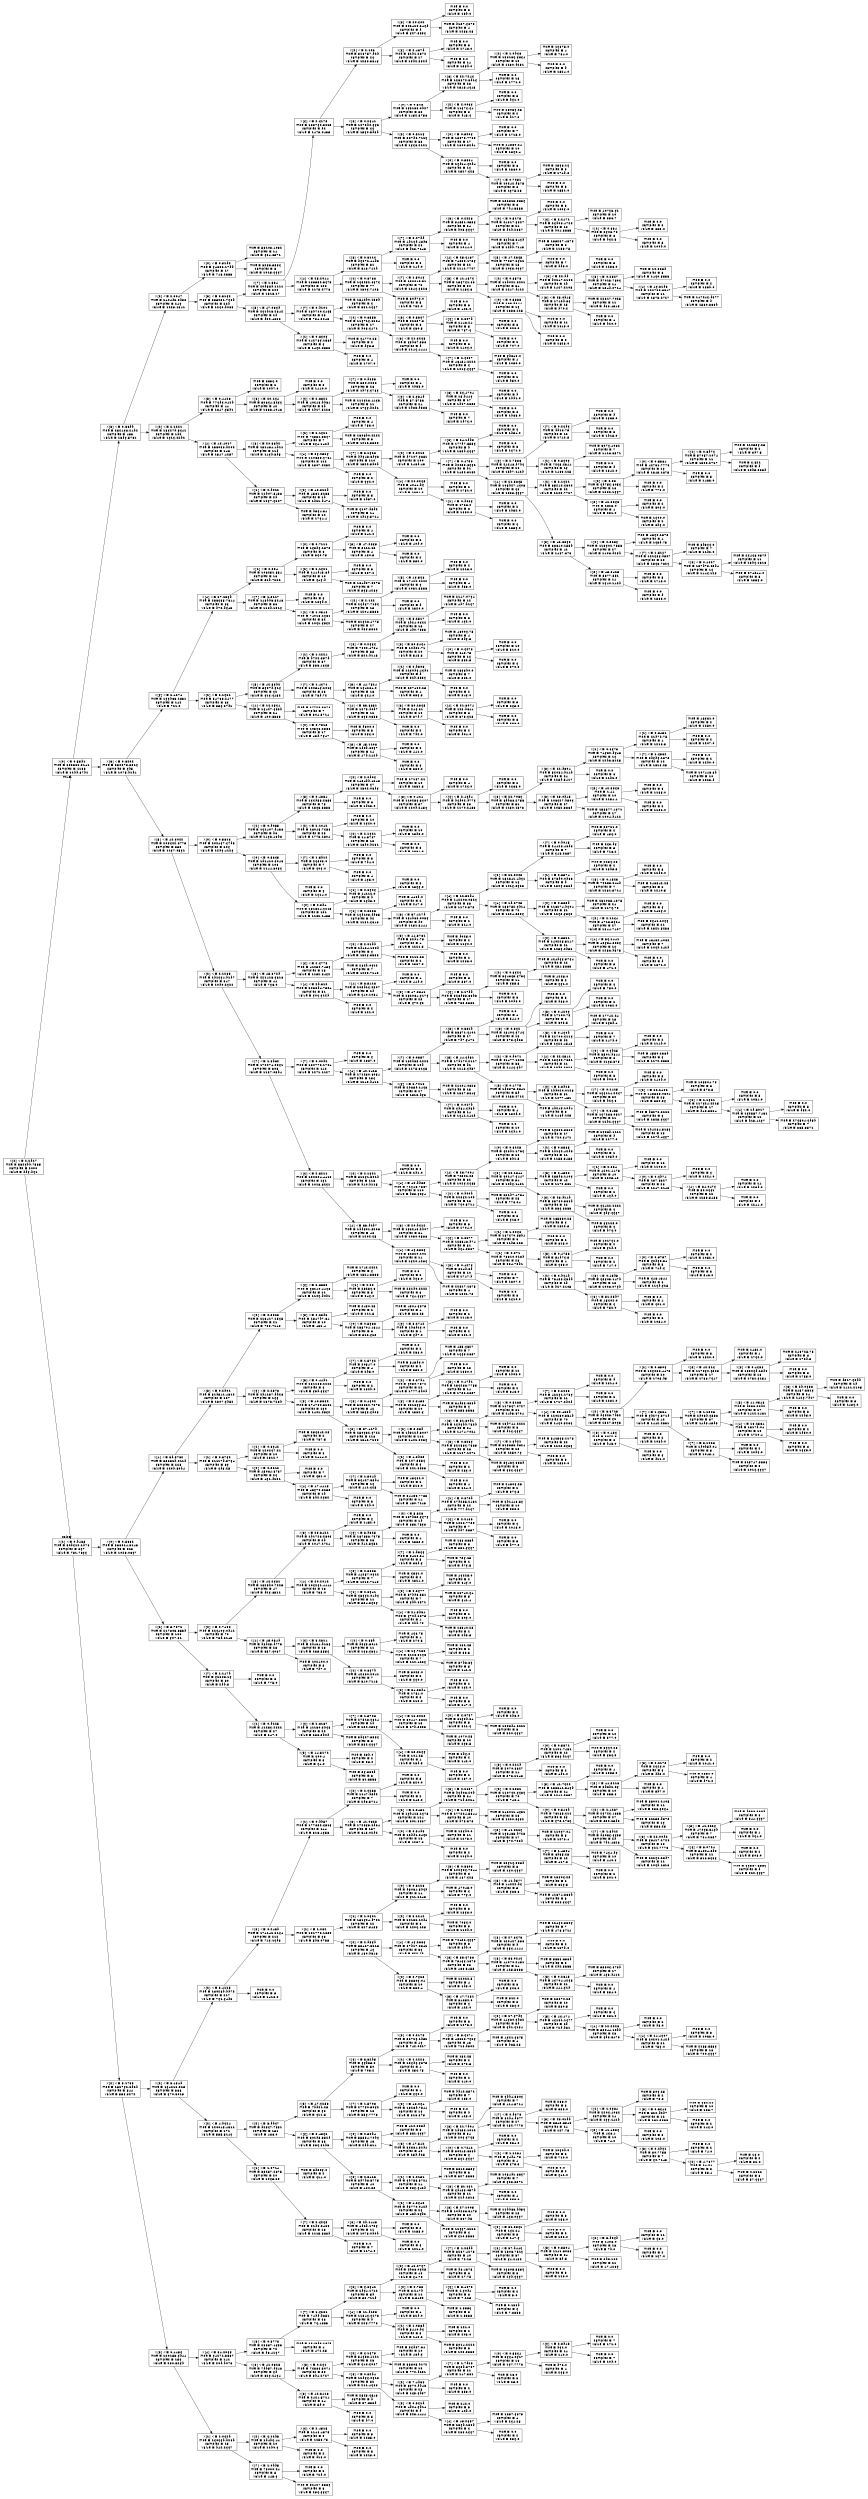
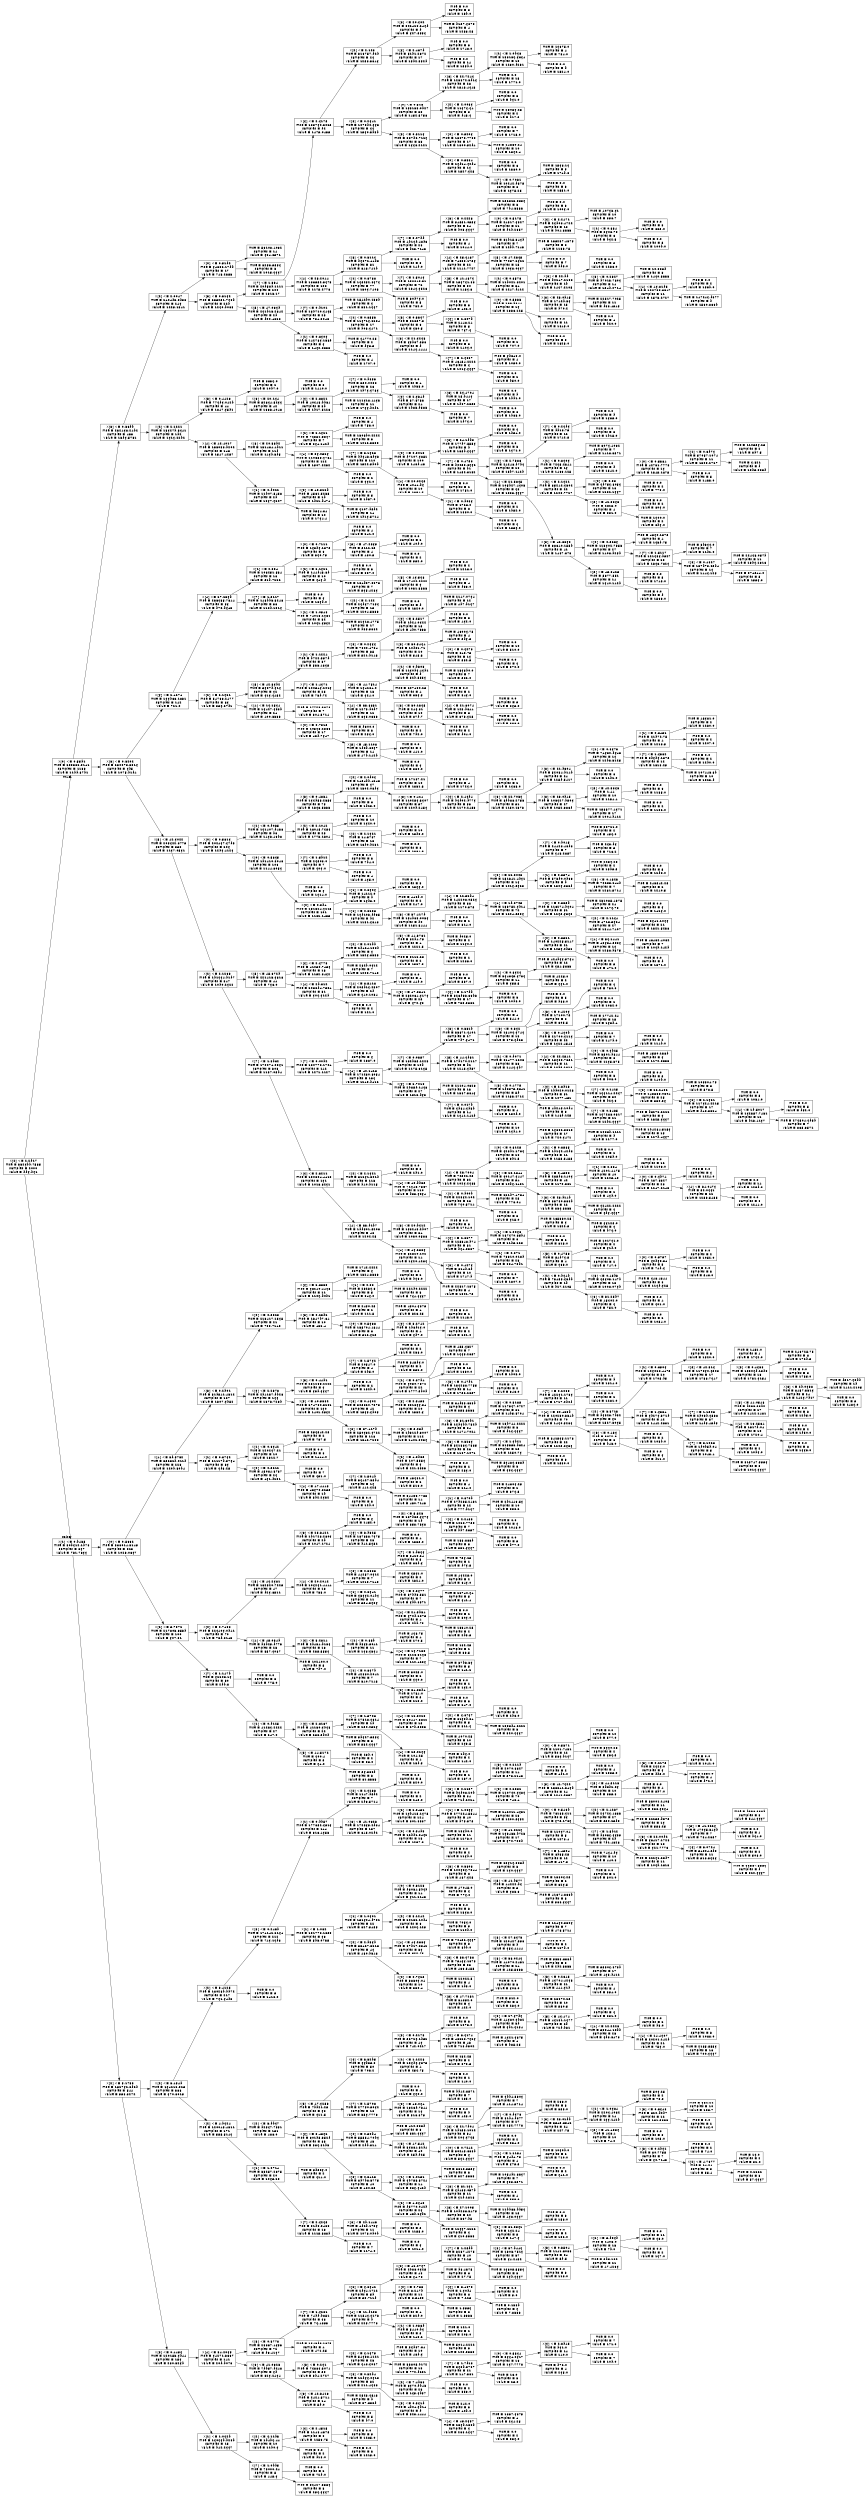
node "mse = 0.0 samples = 3 value = 808.0": removed
node "mse = 47045.0 samples = 6 value = 776.0": label "mse = 47045.0 samples = 6 value = 776.0" -> "mse = 47045.0 samples = 6 mse = 776.0"
